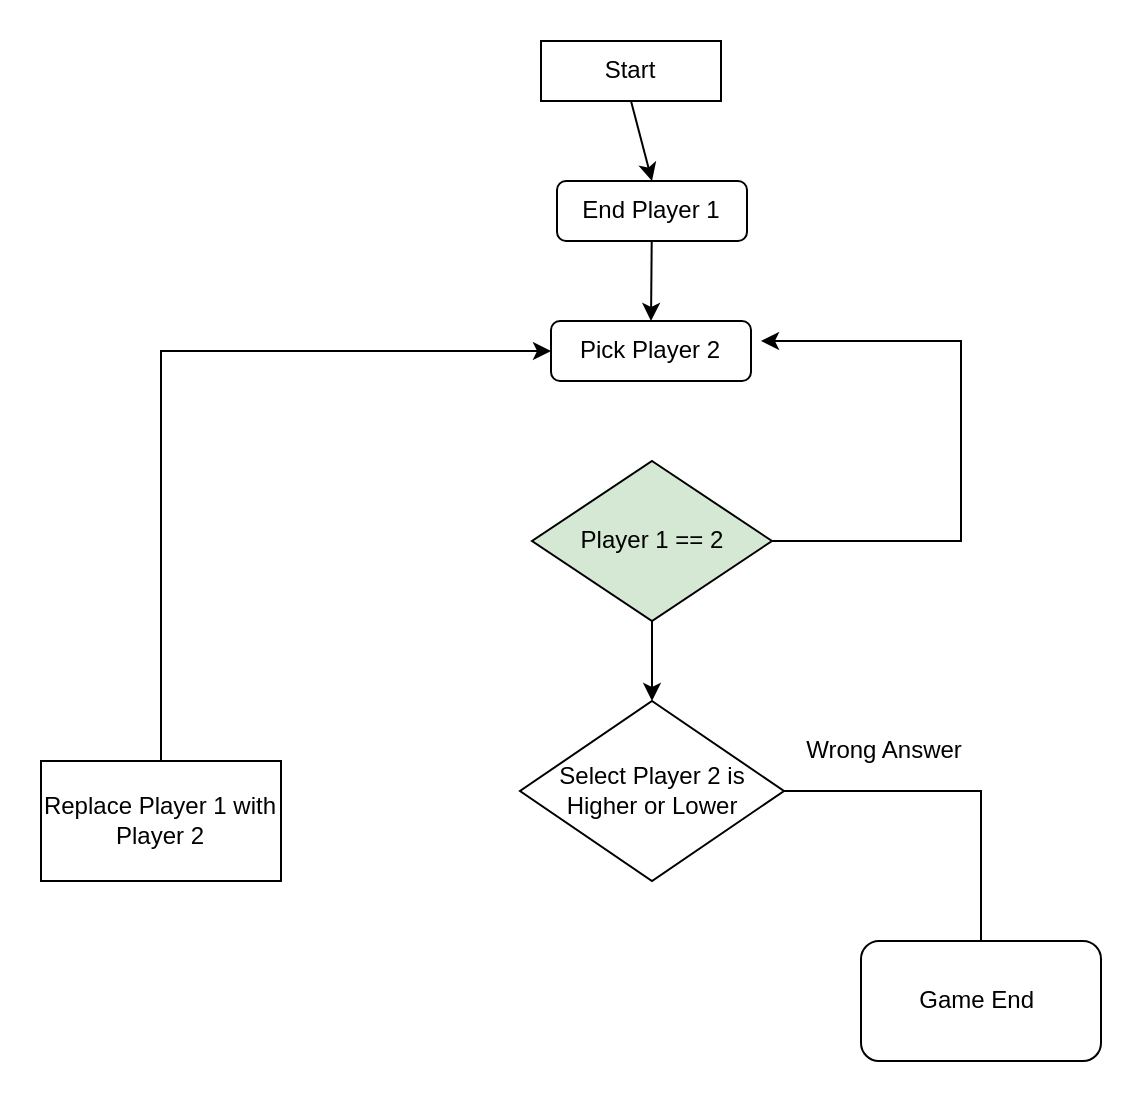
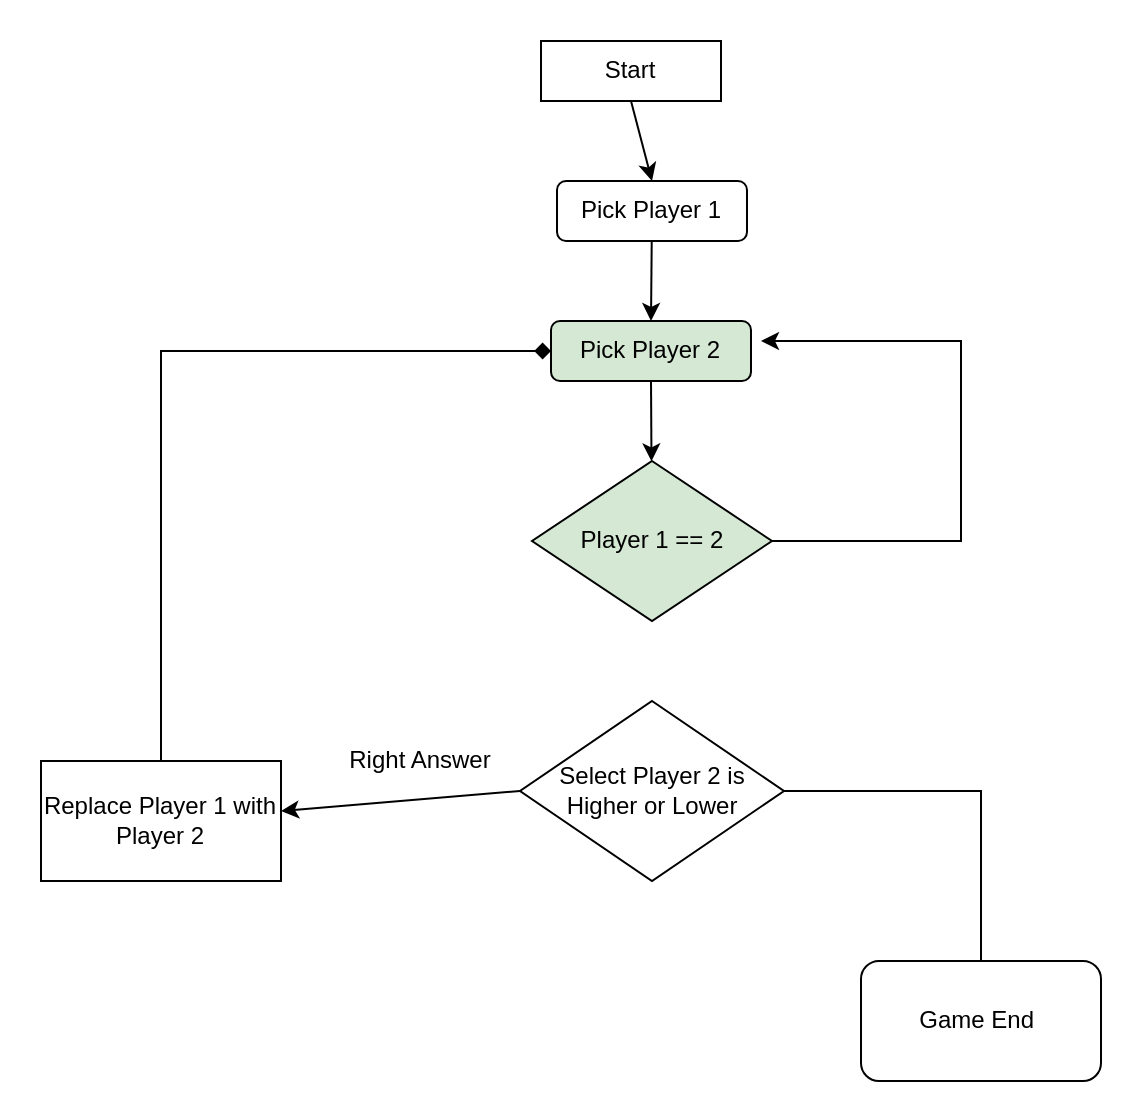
node "End Player 1": label "End Player 1" -> "Pick Player 1"
edge "Replace Player 1 with Player 2" -> "Pick Player 2": arrowhead classic -> diamond
node "Pick Player 2": fillcolor #ffffff -> #d5e8d4
edge "Pick Player 2" -> "Player 1 == 2": added
edge "Player 1 == 2" -> "Select Player 2 is Higher or Lower": removed
node "Wrong Answer": removed
node "Right Answer": added
edge "Select Player 2 is Higher or Lower" -> "Replace Player 1 with Player 2": added
node "Game End": moved (981, 1001) -> (981, 1021)
